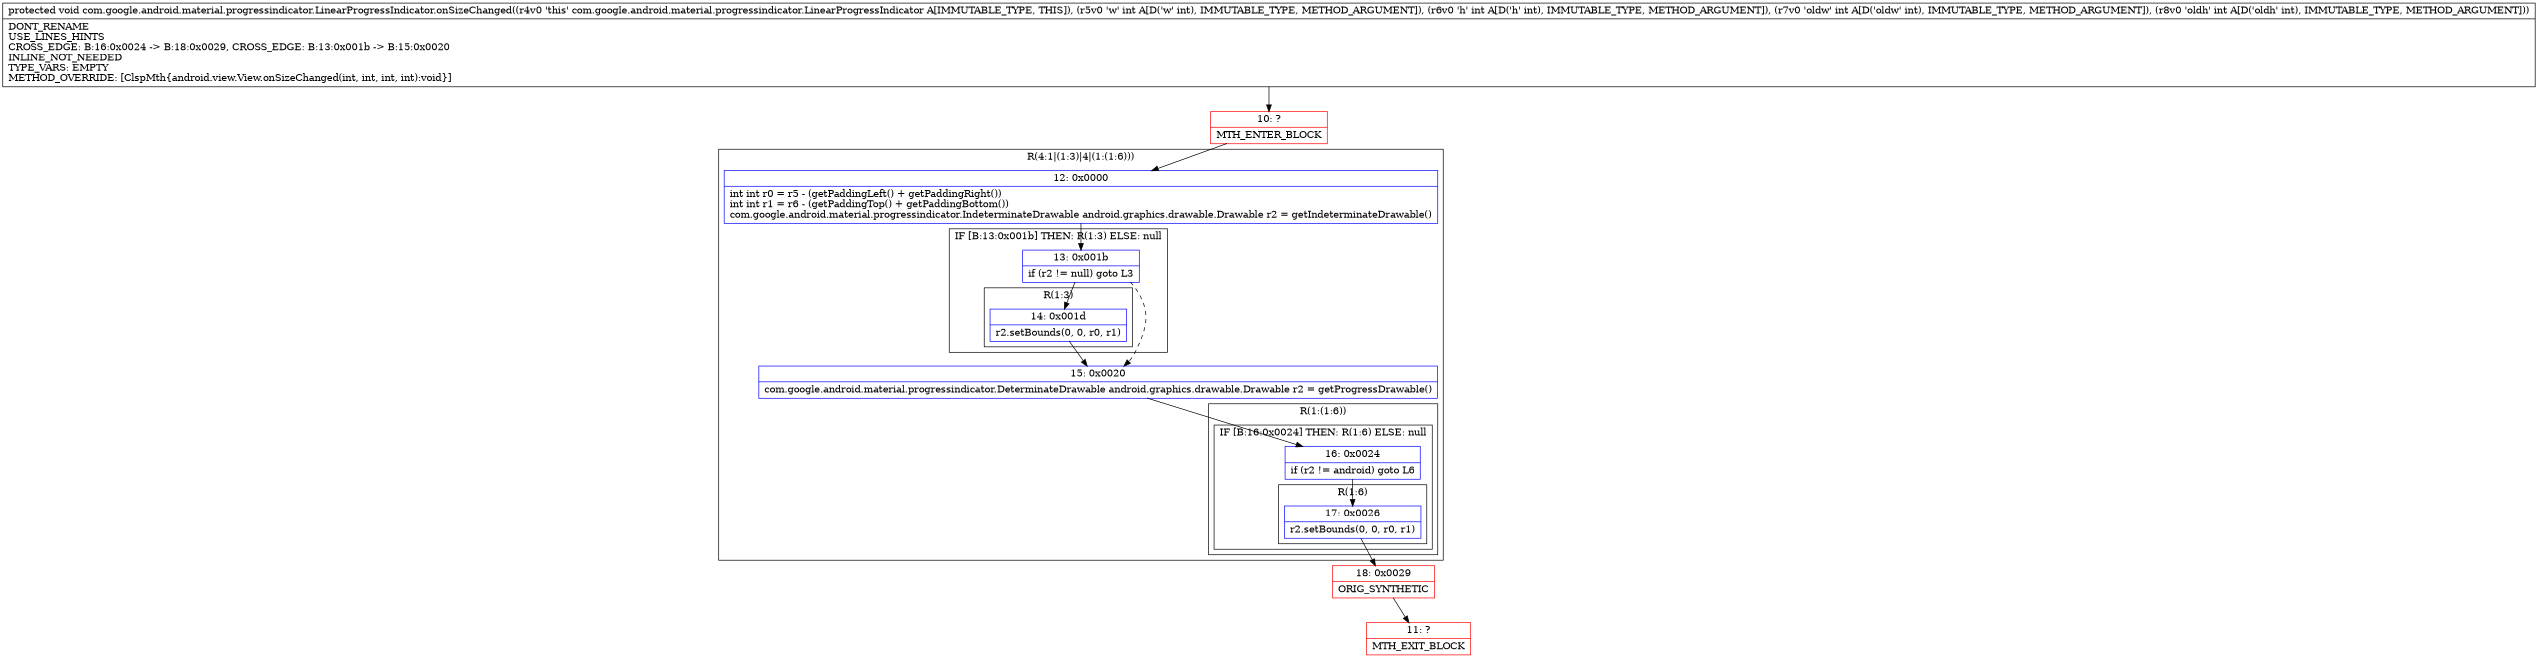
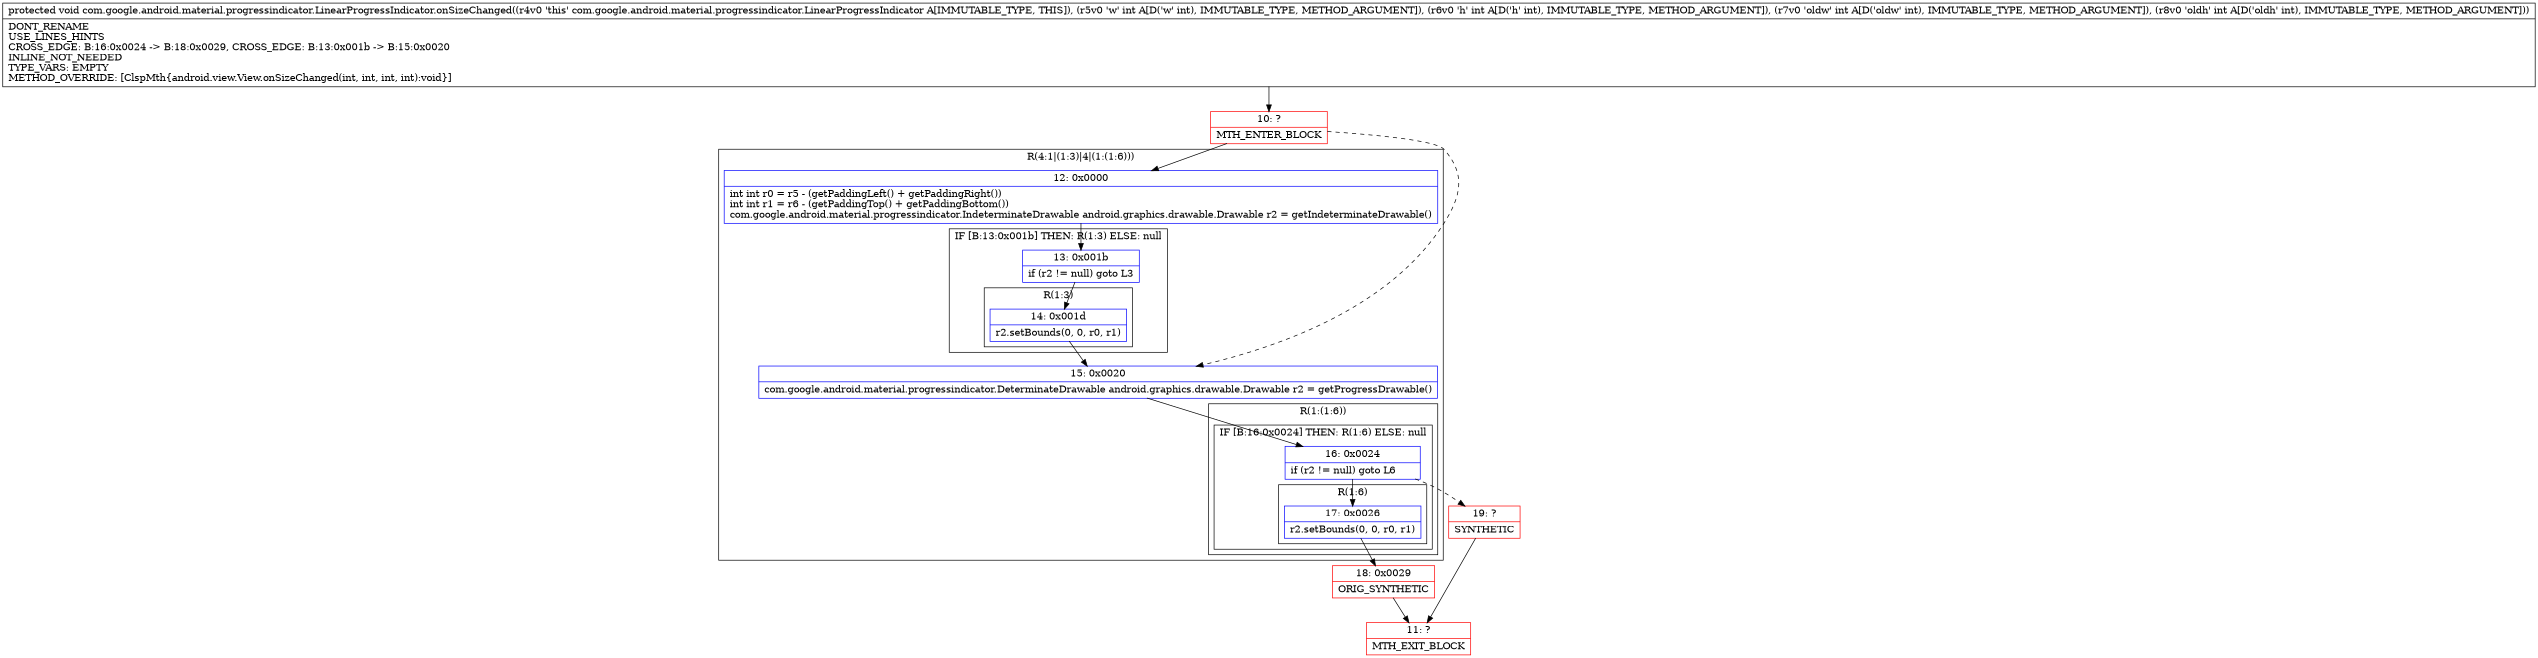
edge "13: 0x001b" -> "15: 0x0020": now "10: ?" -> "15: 0x0020"
node "16: 0x0024": text "if (r2 != android) goto L6" -> "if (r2 != null) goto L6"
node "19: ?": added
